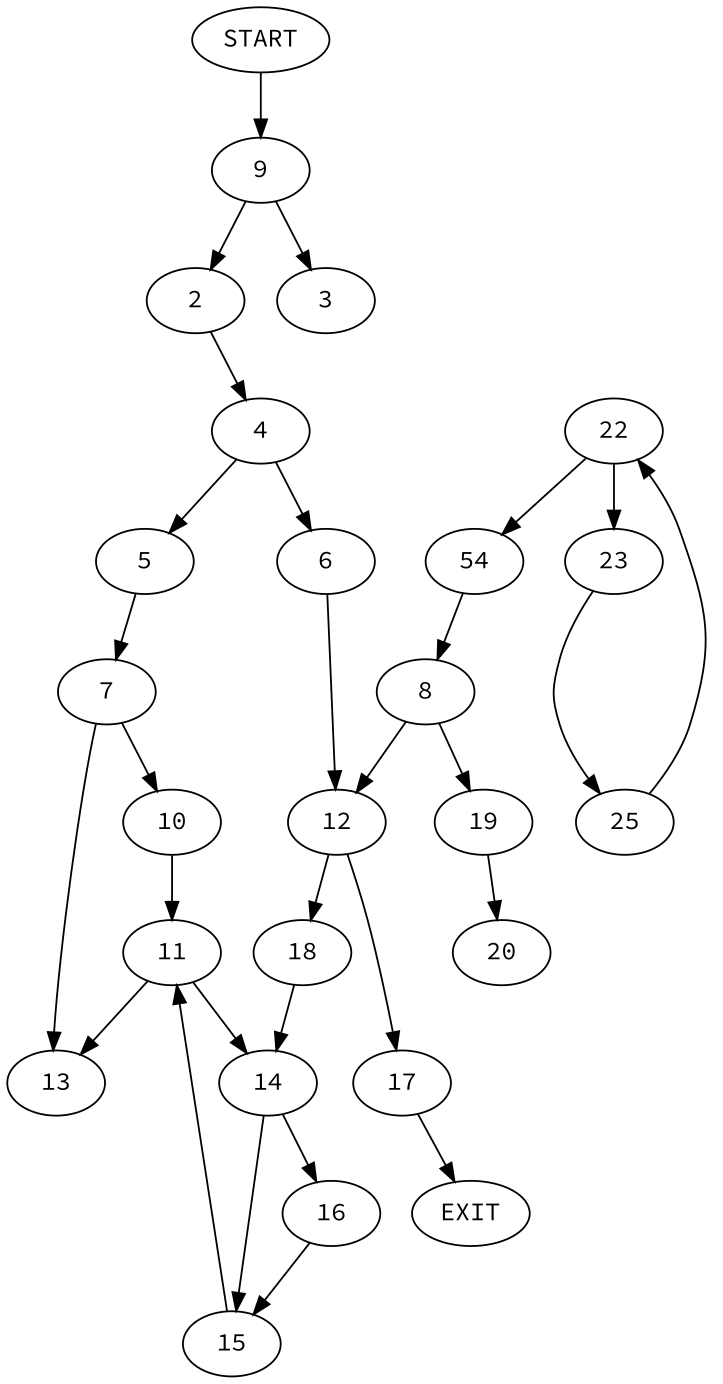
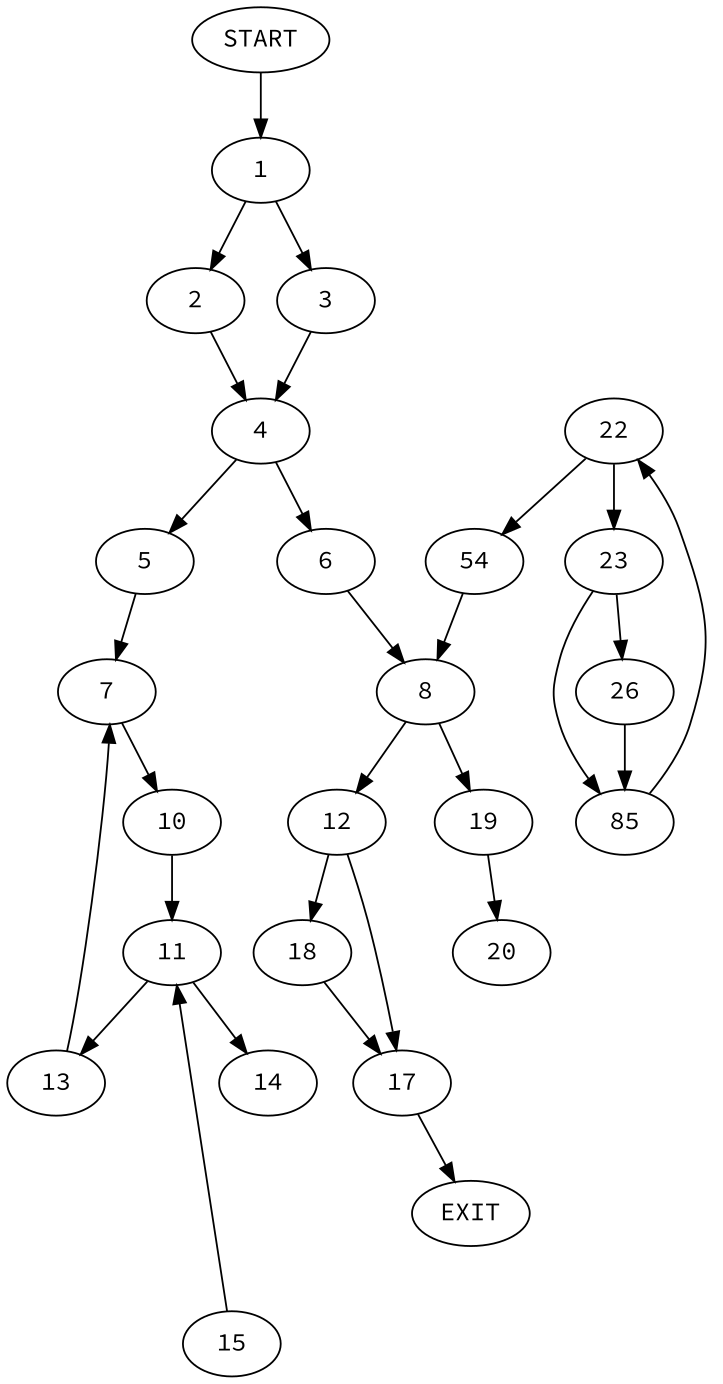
node "9": label "9" -> "1"
edge "3" -> "4": added
edge "6" -> "12": now "6" -> "8"
node "26": added
node "25": label "25" -> "85"
edge "7" -> "13": reversed
edge "18" -> "14": now "18" -> "17"
edge "14" -> "15": removed
node "16": removed
